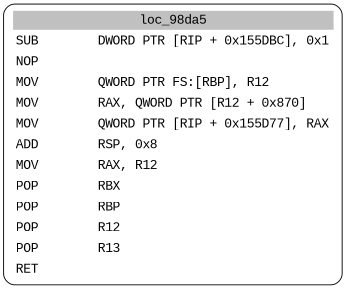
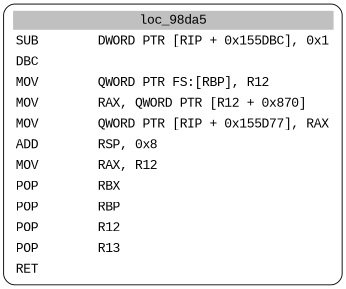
node "loc_98da5": text "NOP" -> "DBC"
